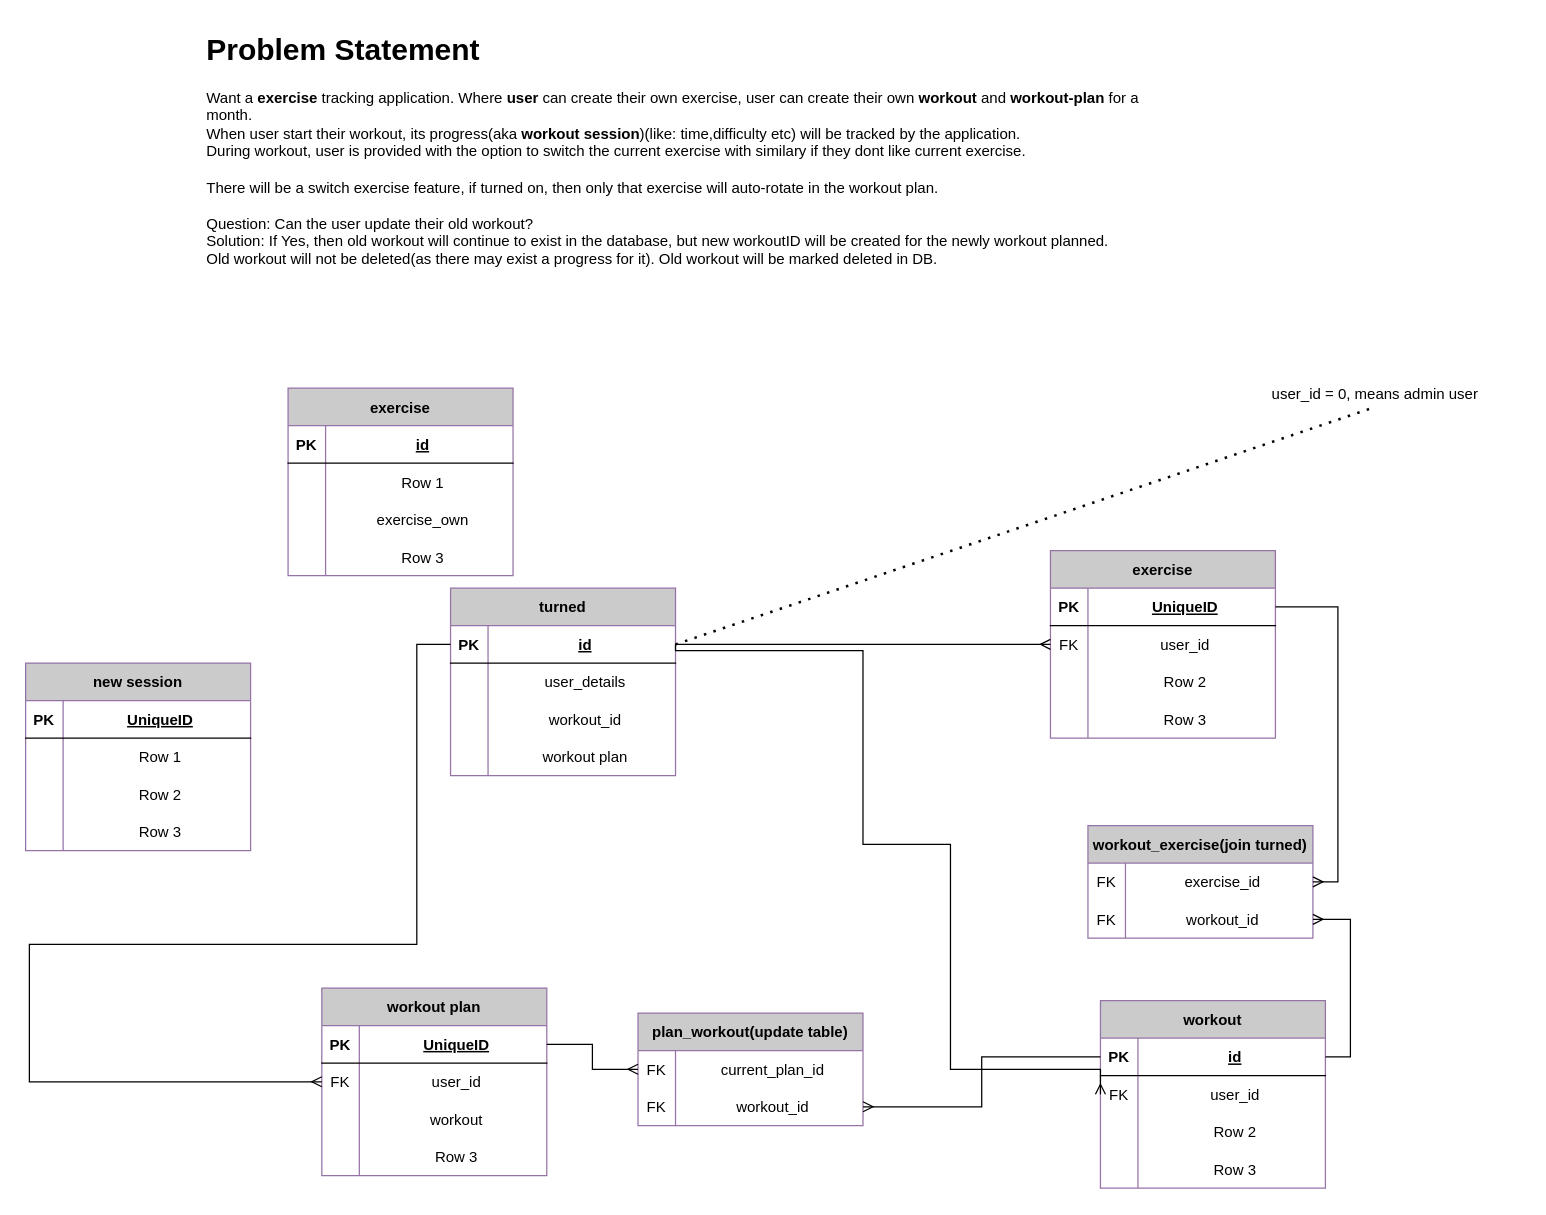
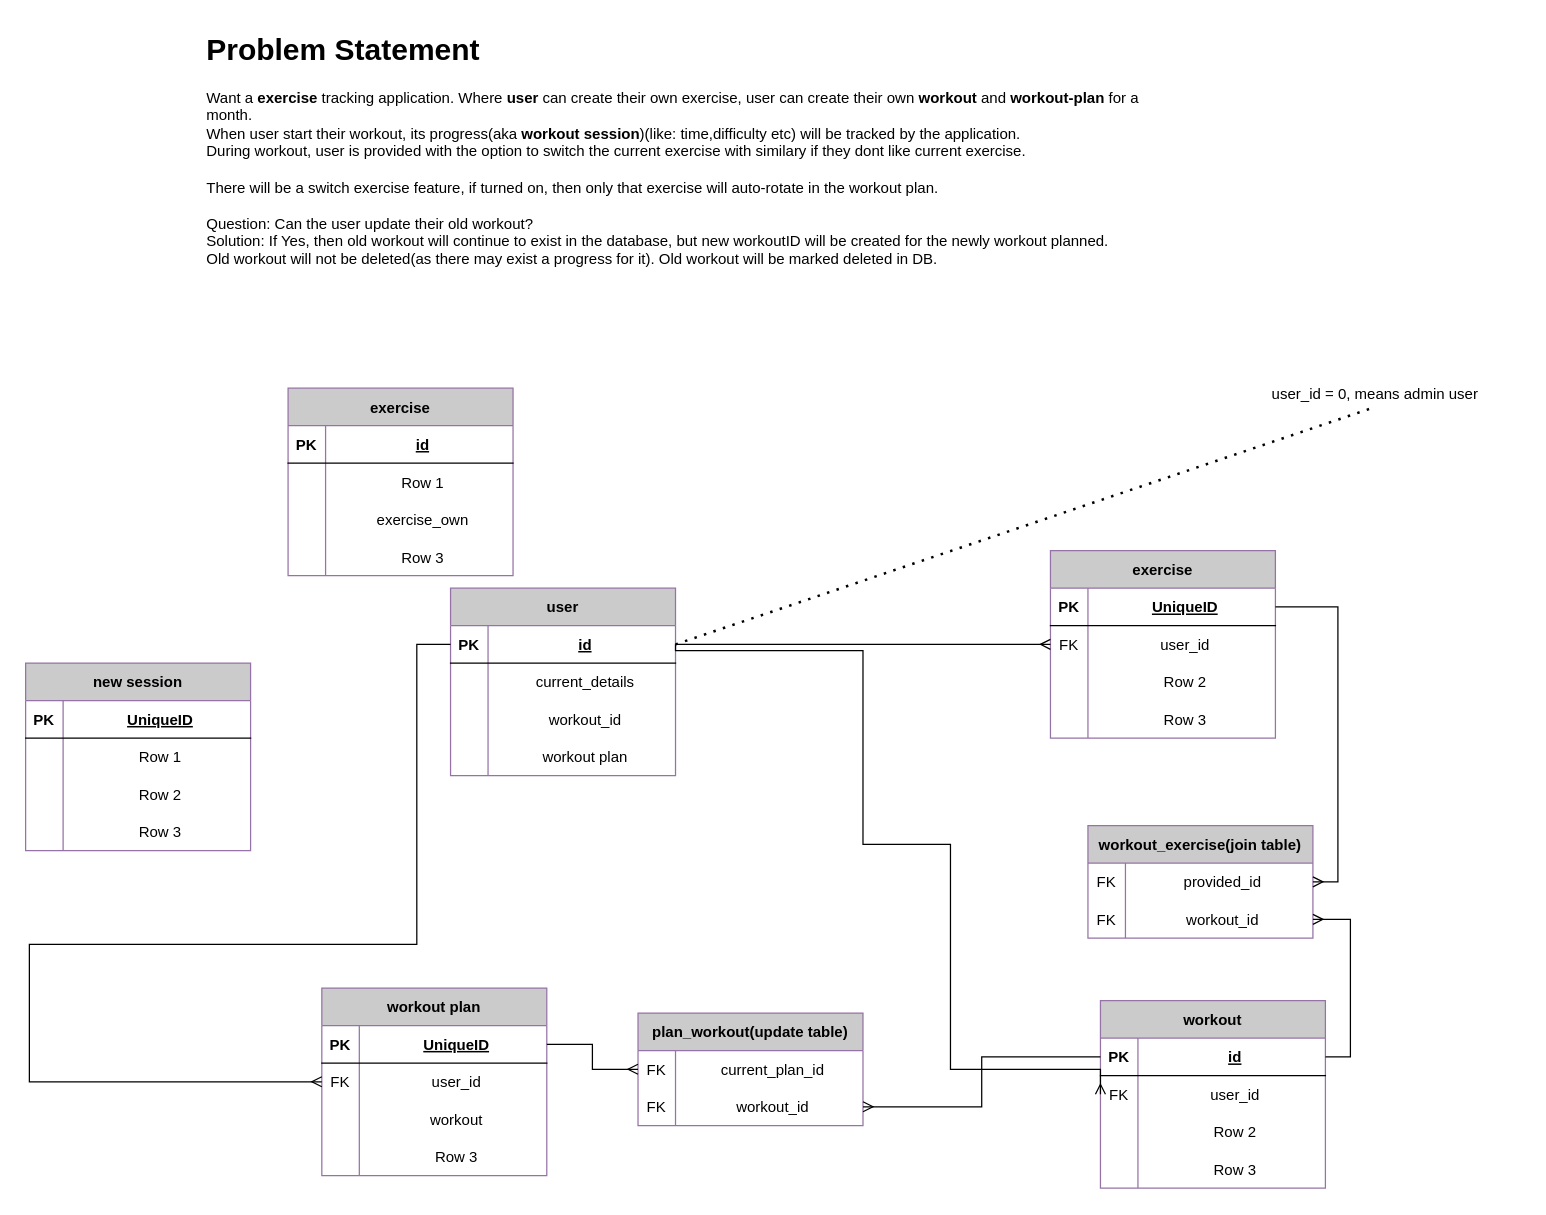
node "turned": label "turned" -> "user"
node "user_details": label "user_details" -> "current_details"
node "workout_exercise(join turned)": label "workout_exercise(join turned)" -> "workout_exercise(join table)"
node "exercise_id": label "exercise_id" -> "provided_id"
